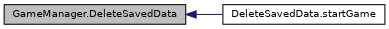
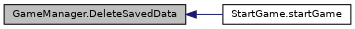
node "DeleteSavedData.startGame": label "DeleteSavedData.startGame" -> "StartGame.startGame"
